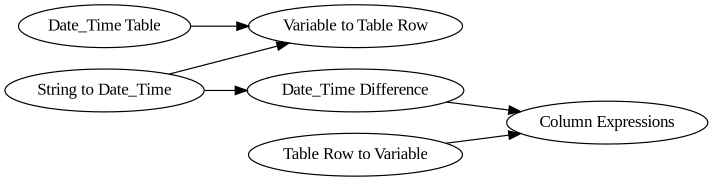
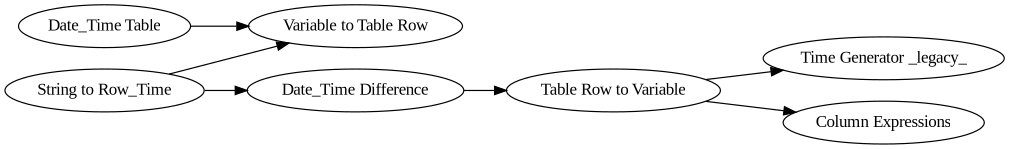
node "Time Generator _legacy_": added
node "String to Date_Time": label "String to Date_Time" -> "String to Row_Time"
edge "Date_Time Difference" -> "Column Expressions": now "Date_Time Difference" -> "Table Row to Variable"
